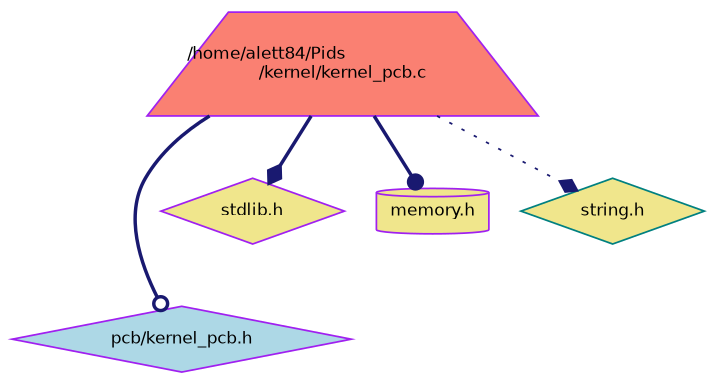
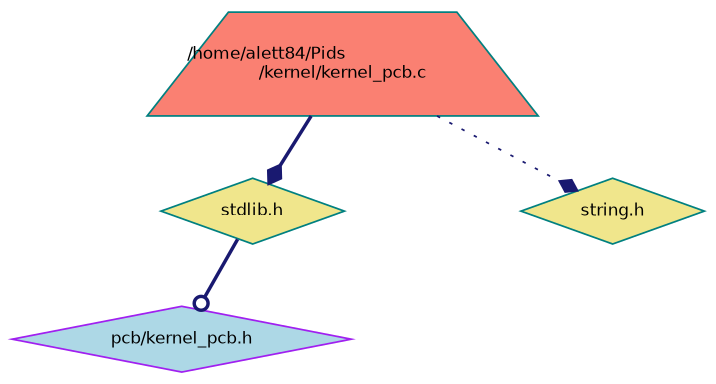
node "/home/alett84/Pids /kernel/kernel_pcb.c": color purple -> teal
edge "/home/alett84/Pids /kernel/kernel_pcb.c" -> "pcb/kernel_pcb.h": now "stdlib.h" -> "pcb/kernel_pcb.h"
node "stdlib.h": color purple -> teal
node "memory.h": removed
